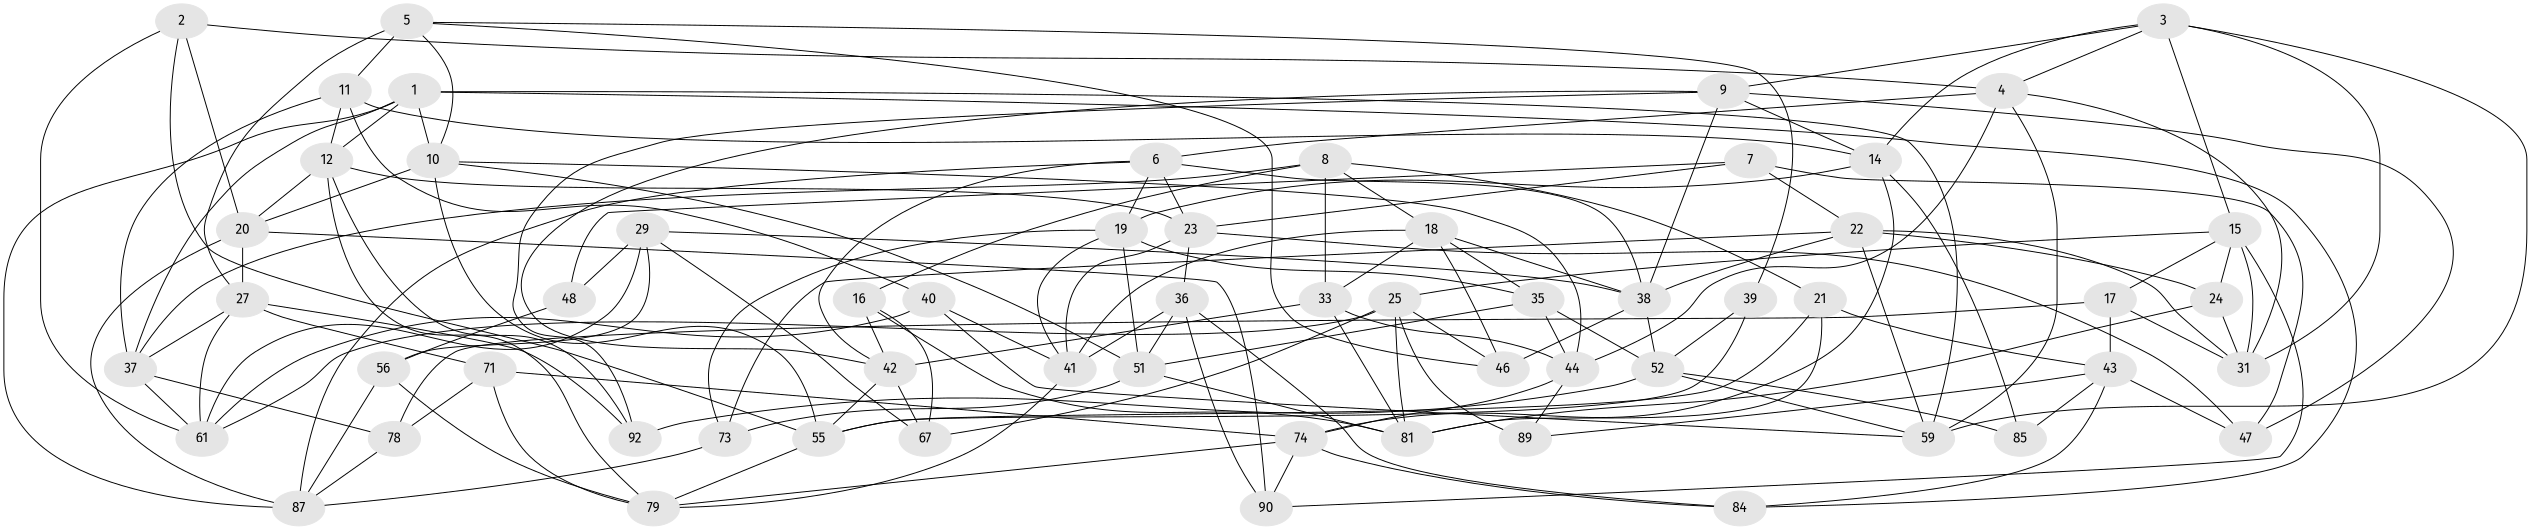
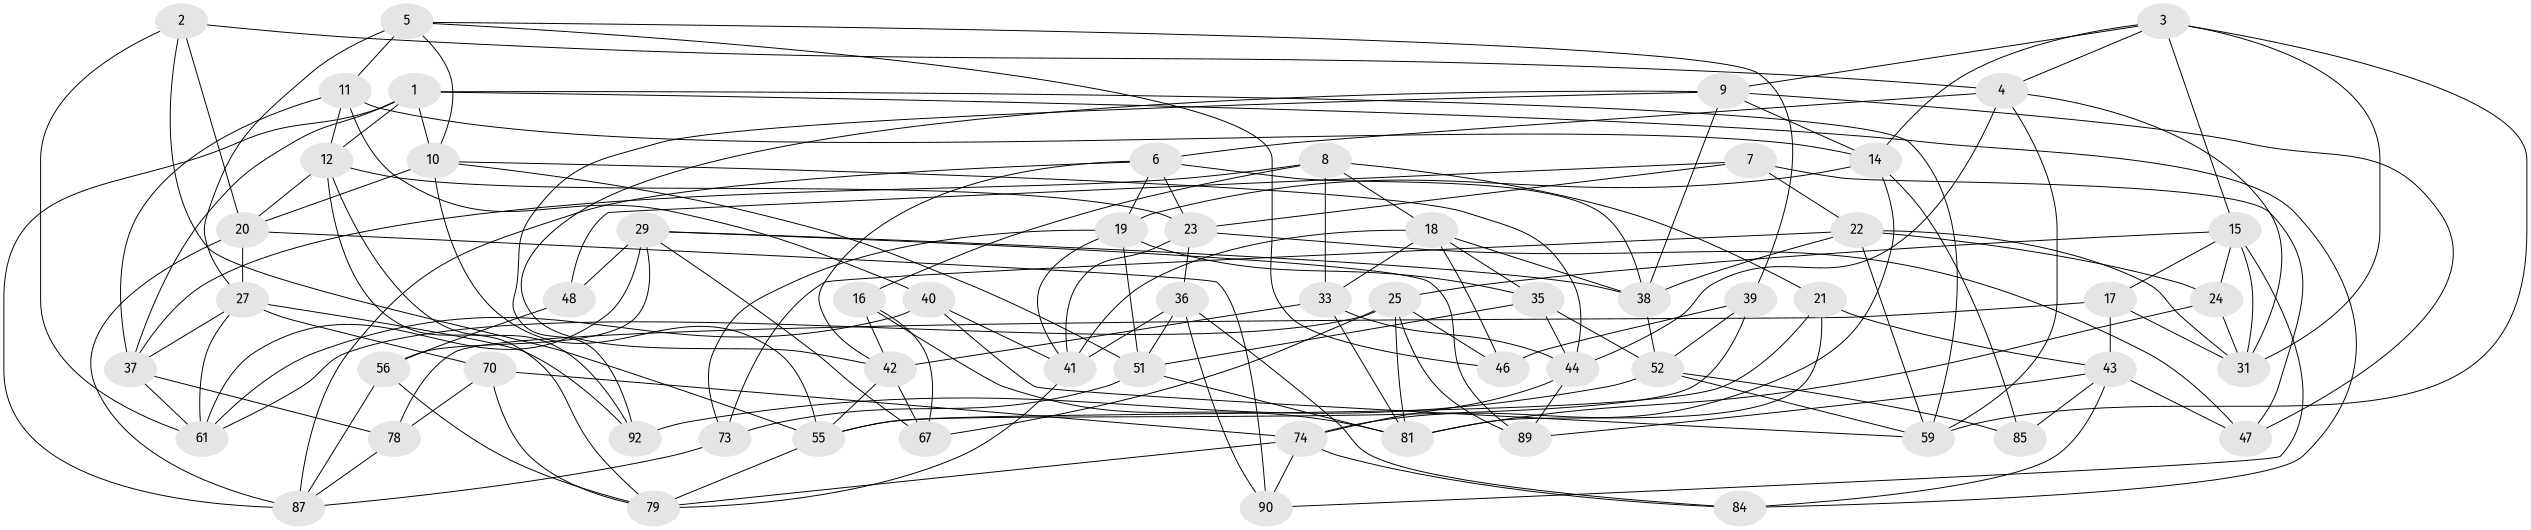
edge "29" -- "89": added
edge "38" -- "46": now "39" -- "46"
node "71": label "71" -> "70"
